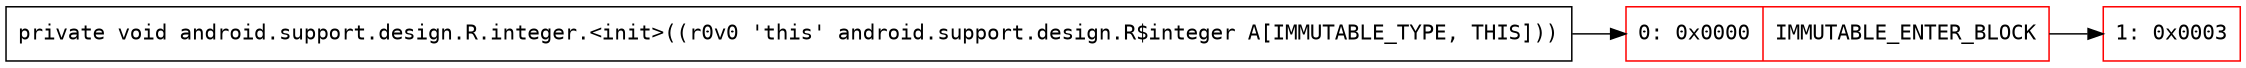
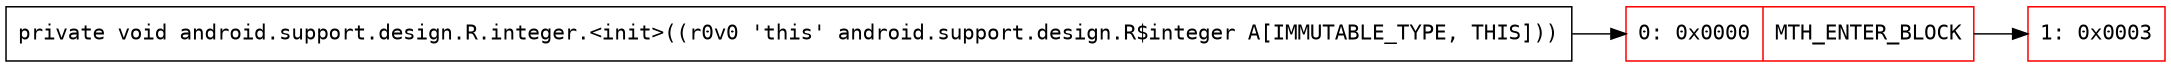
node "0: 0x0000": text "IMMUTABLE_ENTER_BLOCK" -> "MTH_ENTER_BLOCK"
